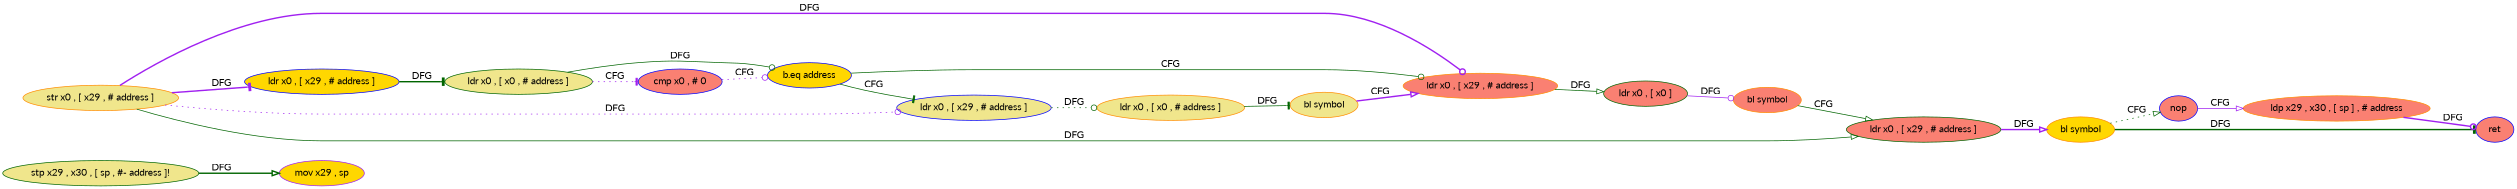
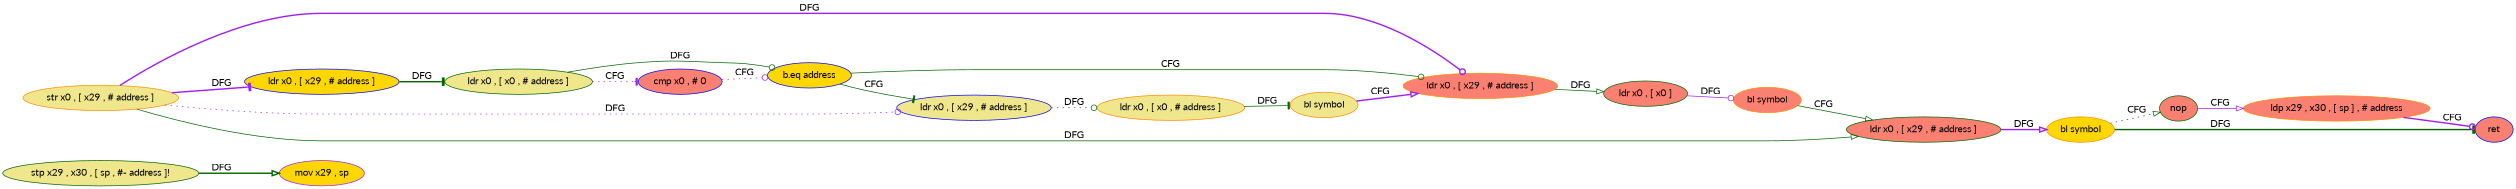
node "nop": color blue -> darkgreen
edge "ldp x29 , x30 , [ sp ] , # address" -> "ret": label "DFG" -> "CFG"
